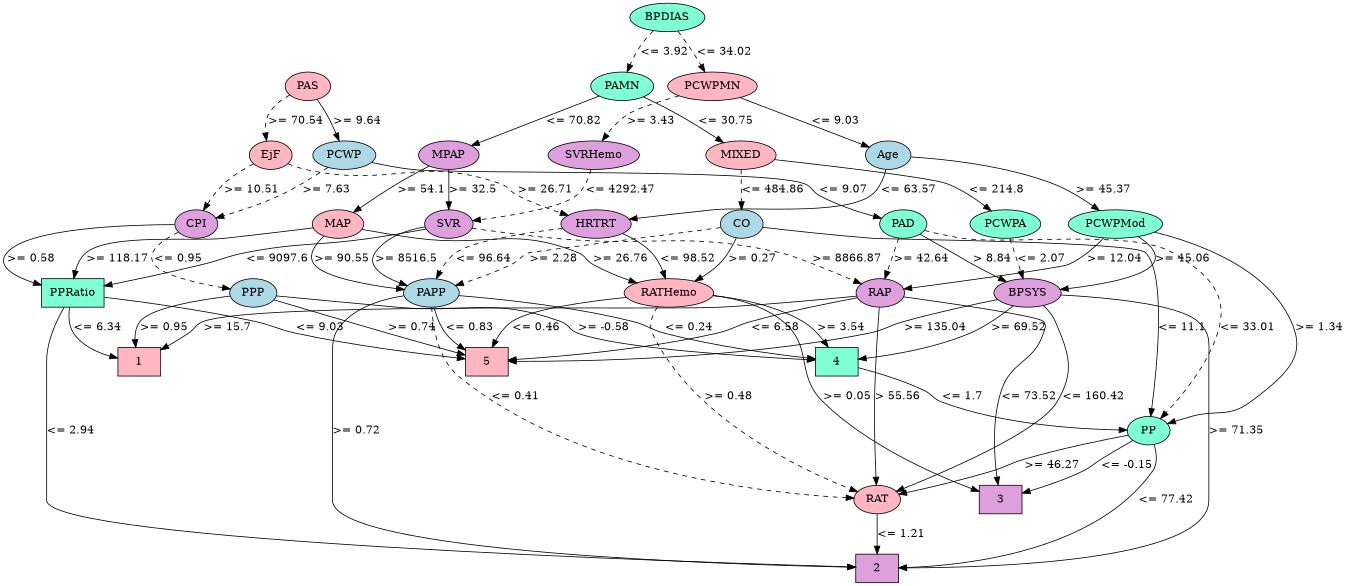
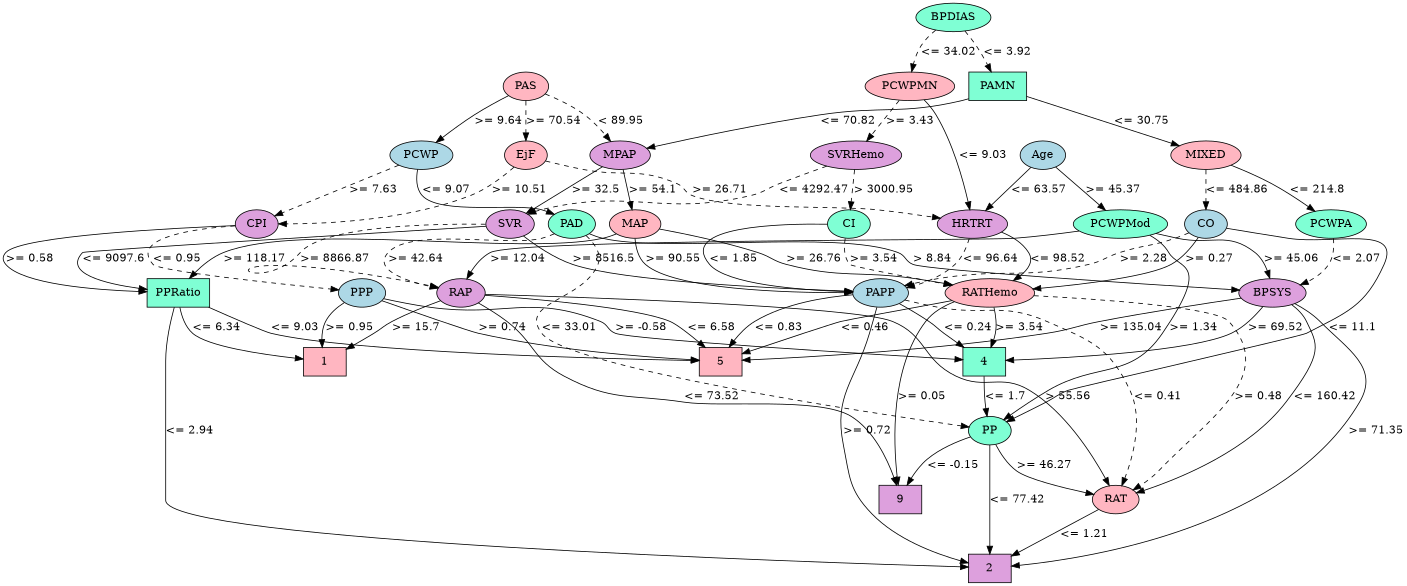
node "PAMN": shape ellipse -> box
edge "PAS" -> "MPAP": added, label "< 89.95"
edge "PCWPMN" -> "Age": now "PCWPMN" -> "HRTRT"
node "CI": added
node "3": label "3" -> "9"
